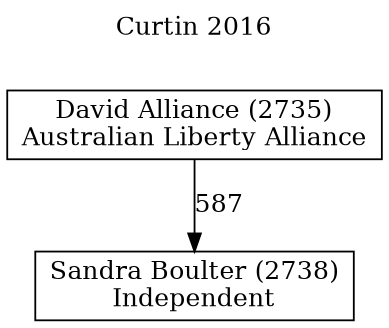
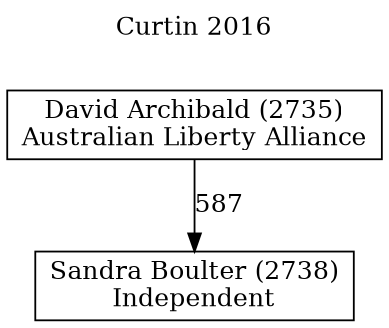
node "David Alliance (2735) Australian Liberty Alliance": label "David Alliance (2735) Australian Liberty Alliance" -> "David Archibald (2735) Australian Liberty Alliance"
